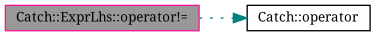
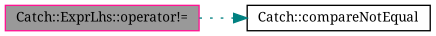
node "Catch::operator": label "Catch::operator" -> "Catch::compareNotEqual"
